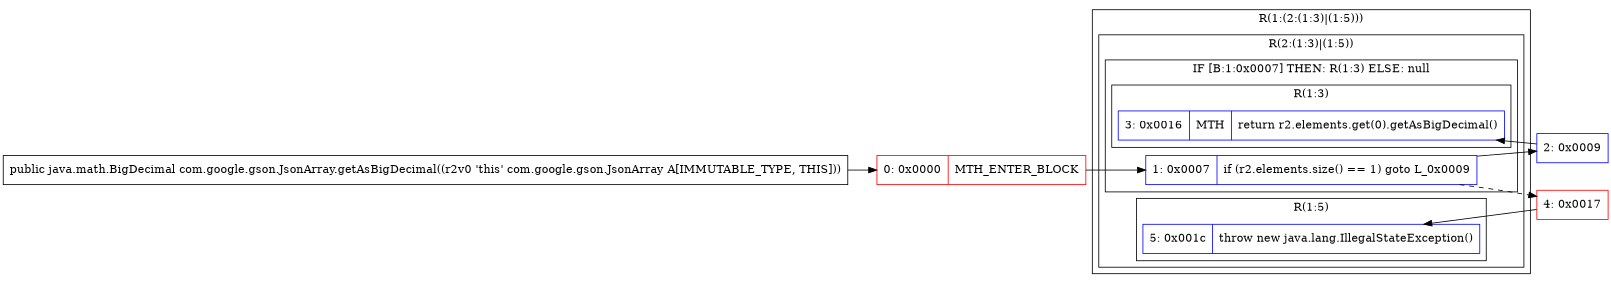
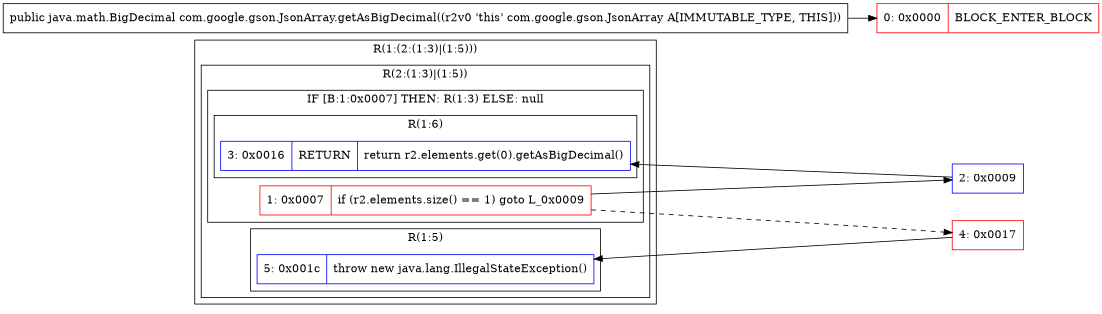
cluster "R(1:3)": label "R(1:3)" -> "R(1:6)"
node "3: 0x0016": text "MTH" -> "RETURN"
node "0: 0x0000": text "MTH_ENTER_BLOCK" -> "BLOCK_ENTER_BLOCK"
edge "0: 0x0000" -> "1: 0x0007": removed
node "1: 0x0007": color blue -> red
